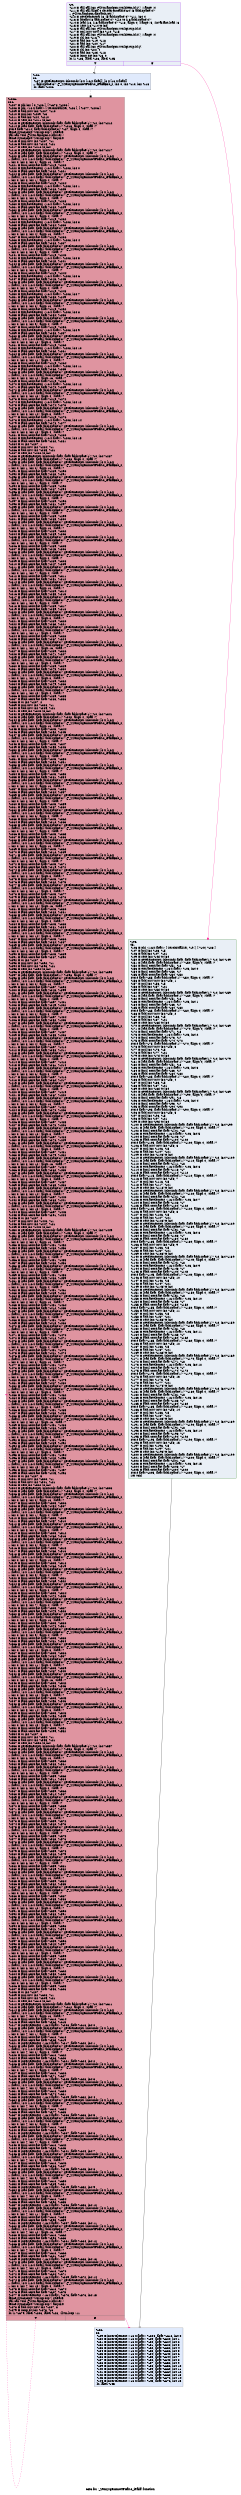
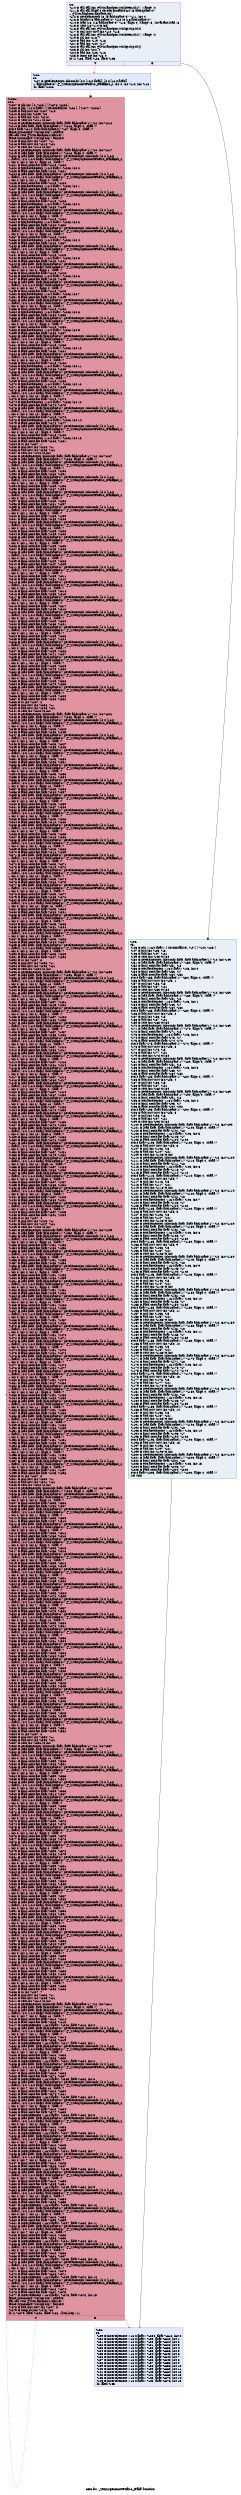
edge "%9:" -> "%26:": color black -> deeppink
edge "%9:" -> "%45:": color deeppink -> black
